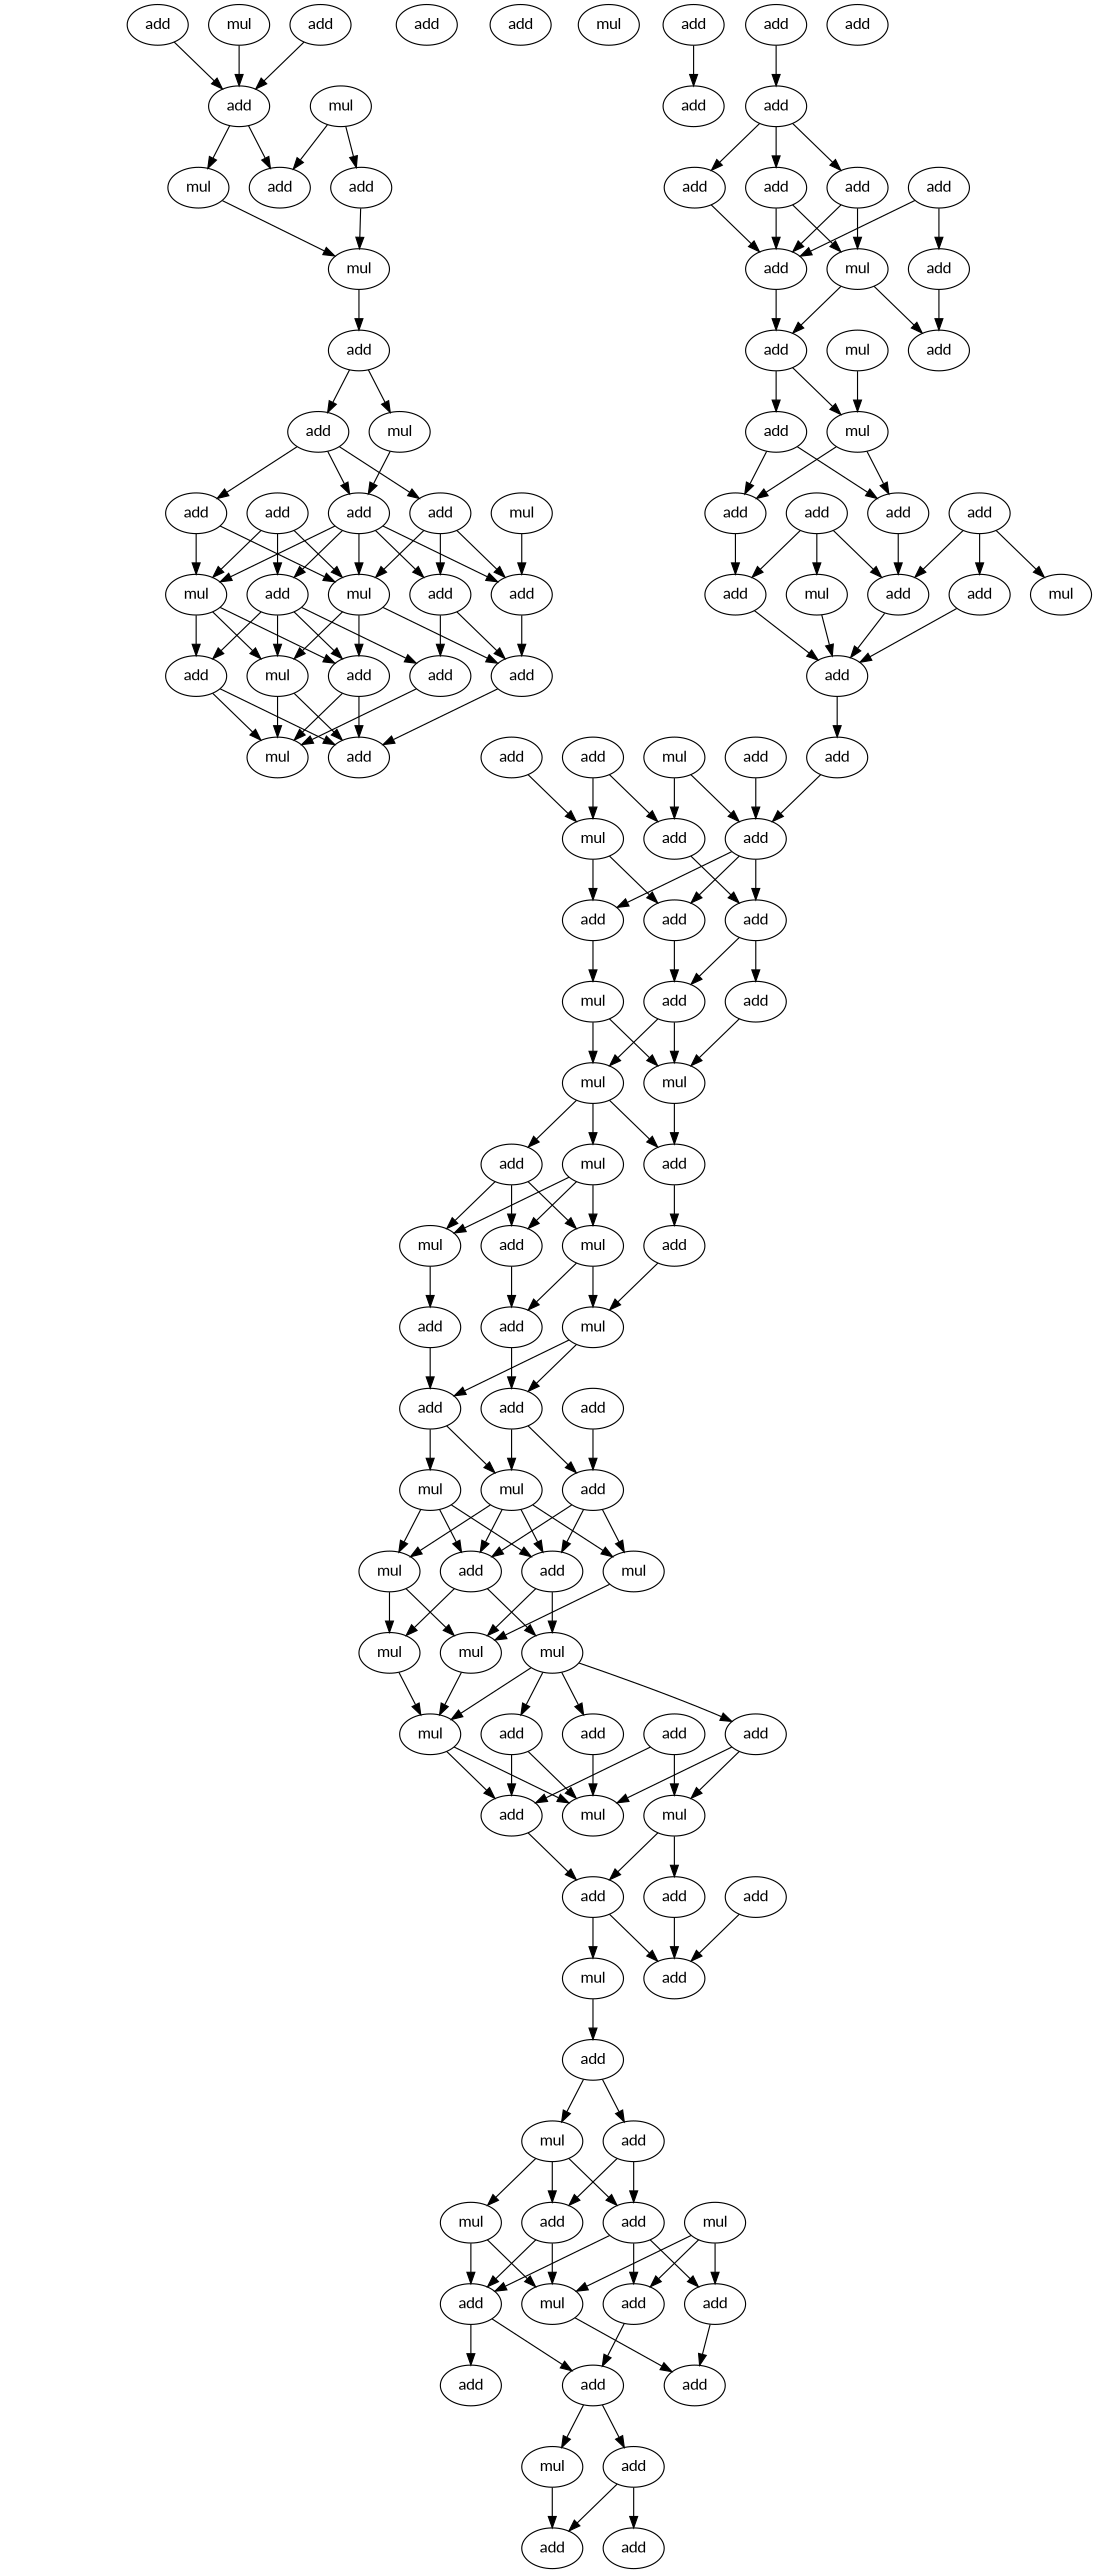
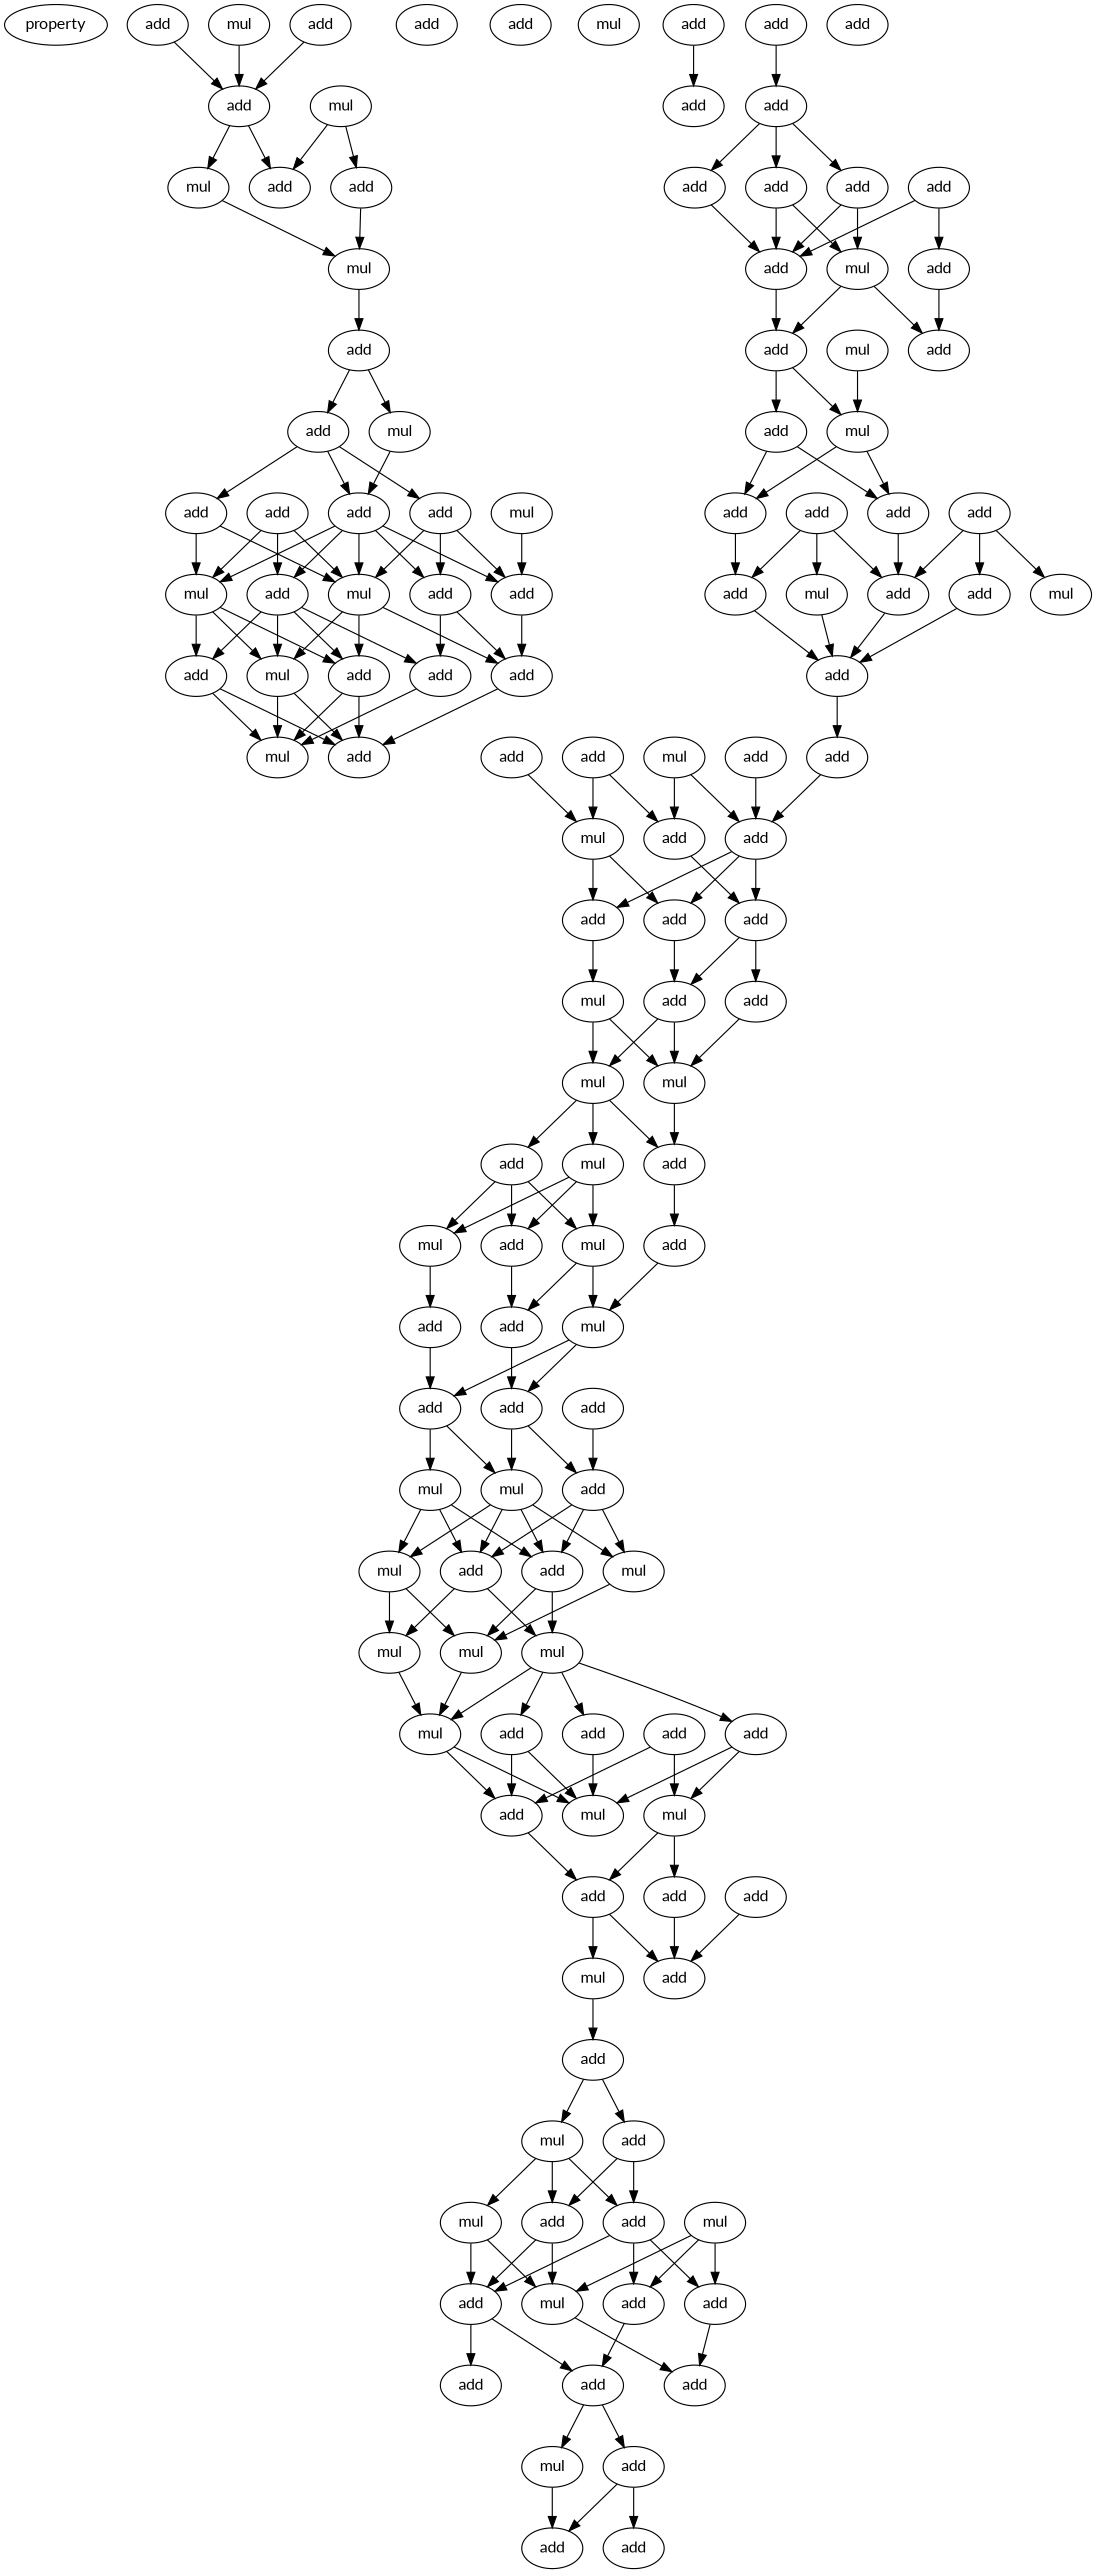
node "property": added
